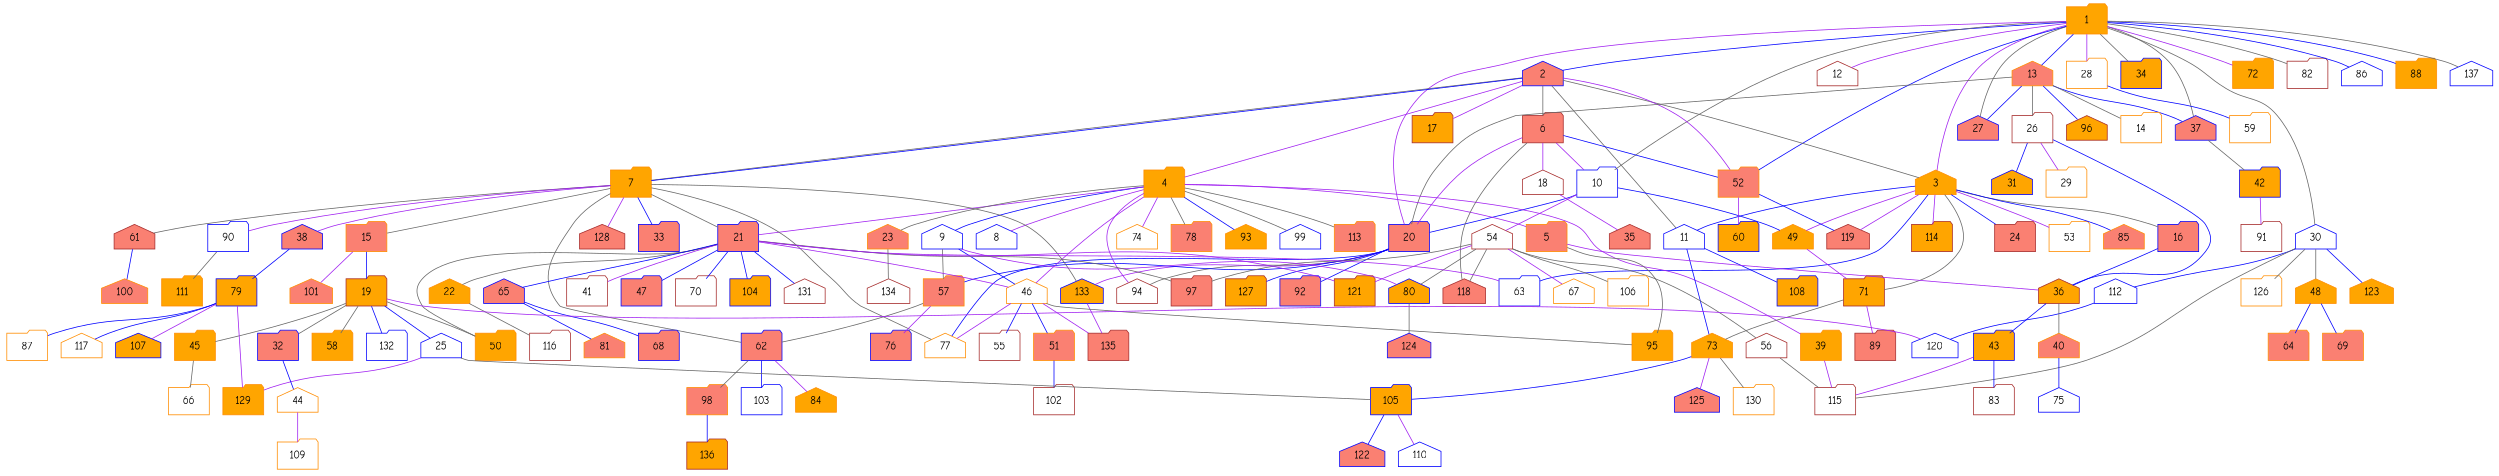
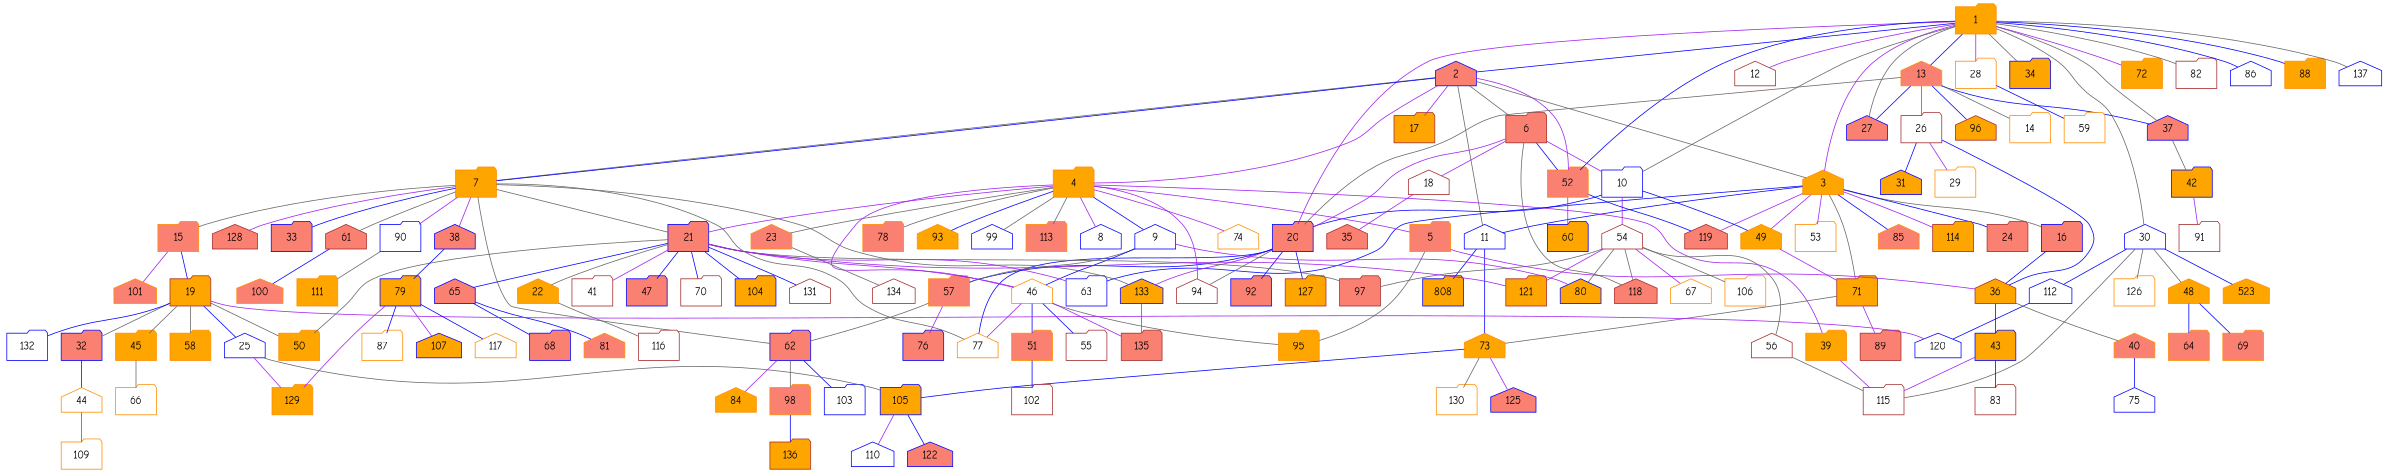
node "108": label "108" -> "808"
node "123": label "123" -> "523"
node "124": removed
